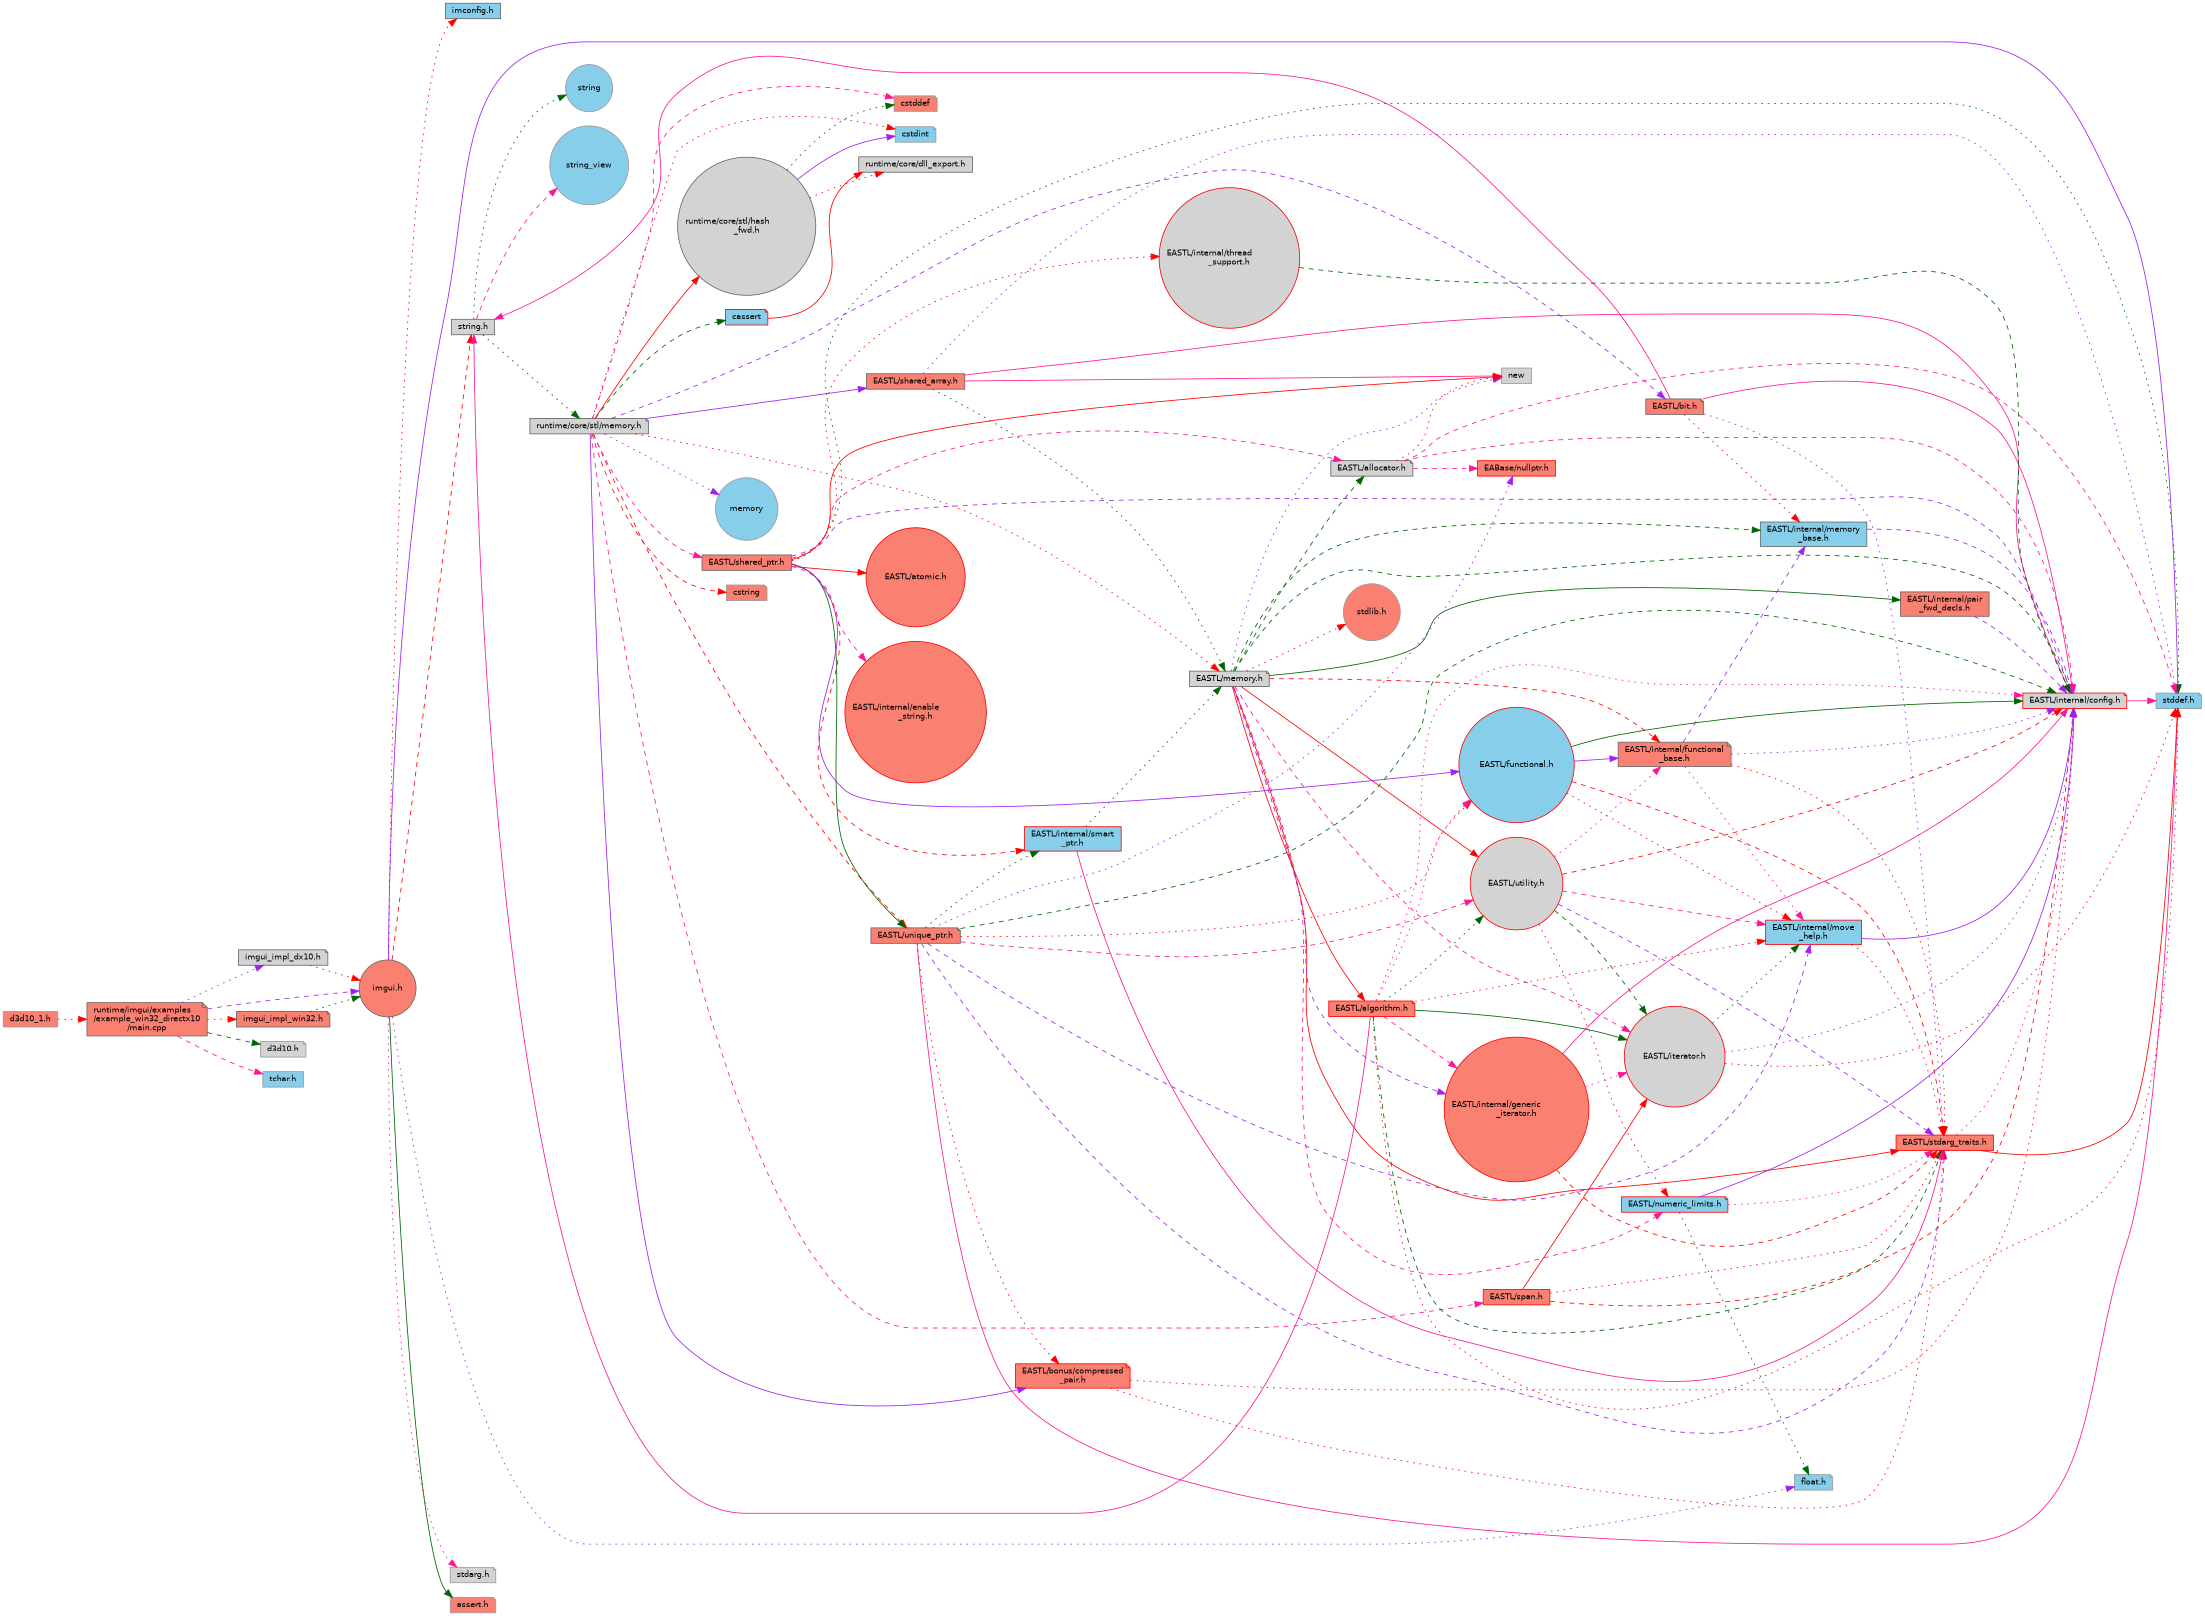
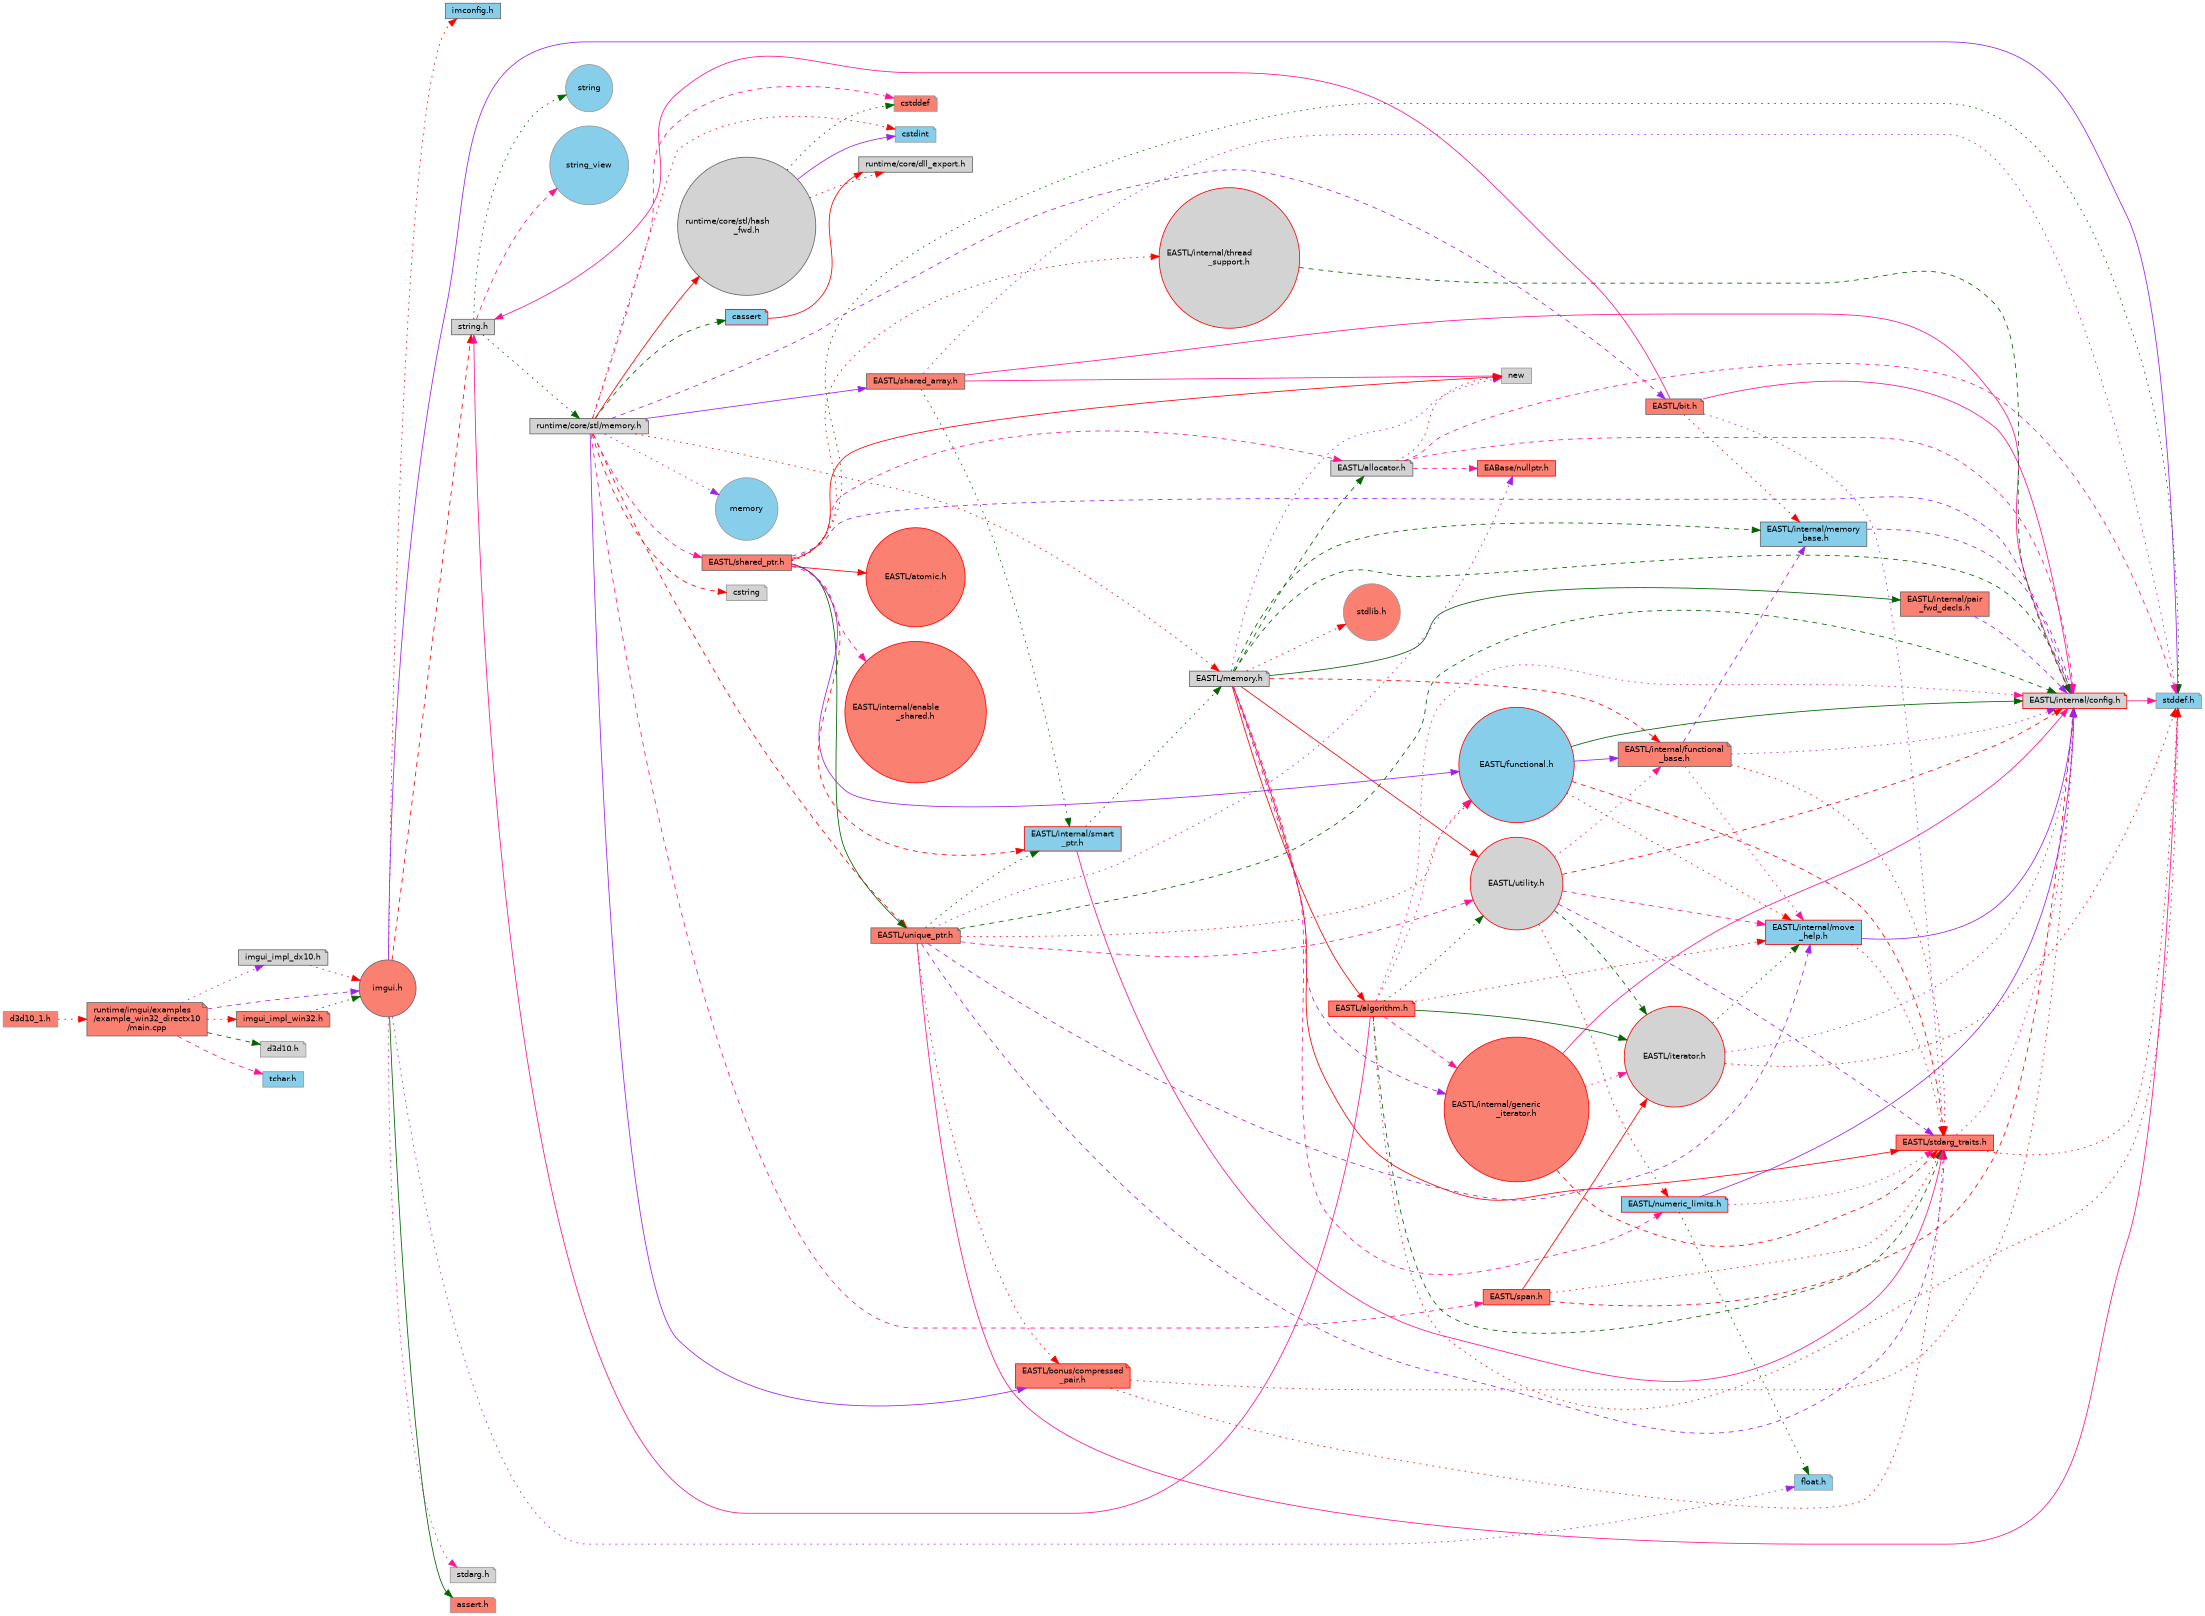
edge "EASTL/shared_array.h" -> "EASTL/memory.h": now "EASTL/shared_array.h" -> "EASTL/internal/smart _ptr.h"
node "cstring": fillcolor salmon -> lightgrey
node "EASTL/internal/enable _string.h": label "EASTL/internal/enable _string.h" -> "EASTL/internal/enable _shared.h"
edge "EASTL/memory.h" -> "EASTL/iterator.h": removed
edge "EASTL/stdarg_traits.h" -> "stddef.h": style solid -> dotted
